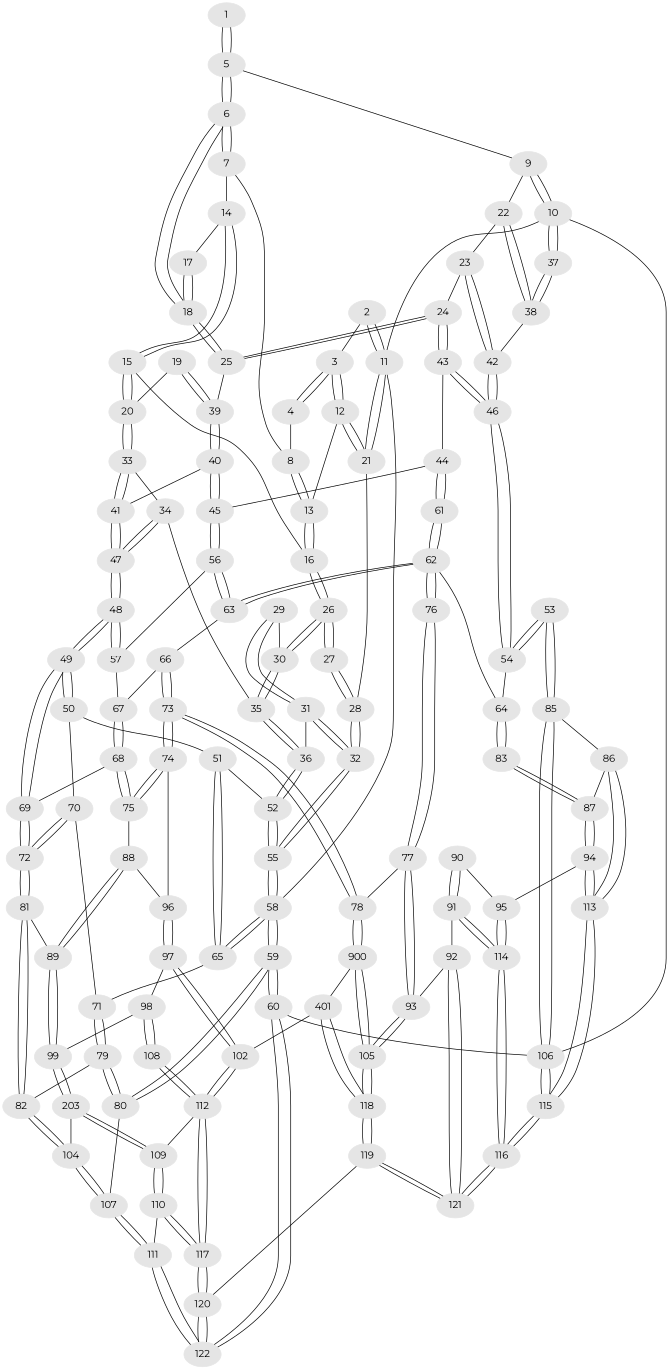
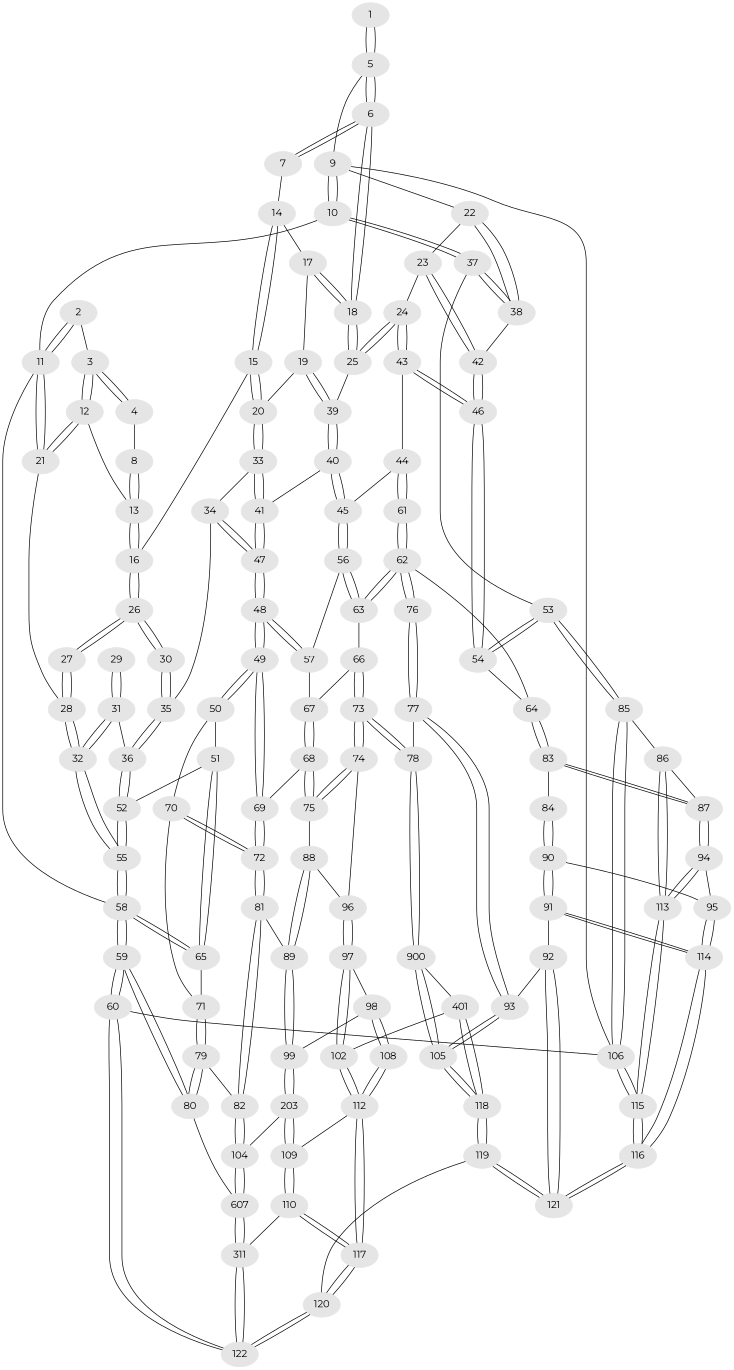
edge "7" -- "8": removed
edge "17" -- "19": added
edge "37" -- "53": added
edge "29" -- "30": removed
edge "10" -- "106": now "9" -- "106"
node "84": added
node "107": label "107" -> "607"
node "111": label "111" -> "311"
